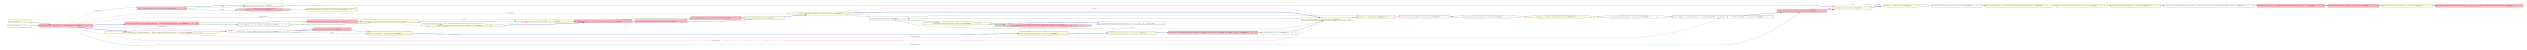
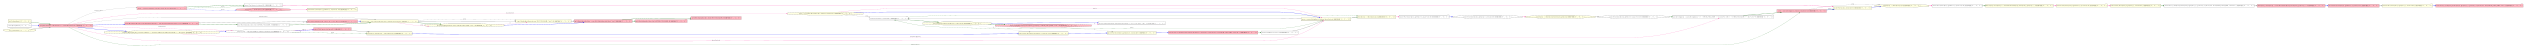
node "multiMatchQueryBuilder.boost(2f)@@@10@@@['1', '1', '0']": removed
node "testToQueryBoost['0', '1', '0']": added
